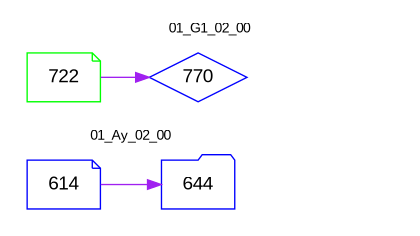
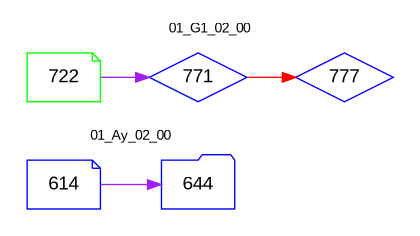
node "770": label "770" -> "771"
node "777": added
